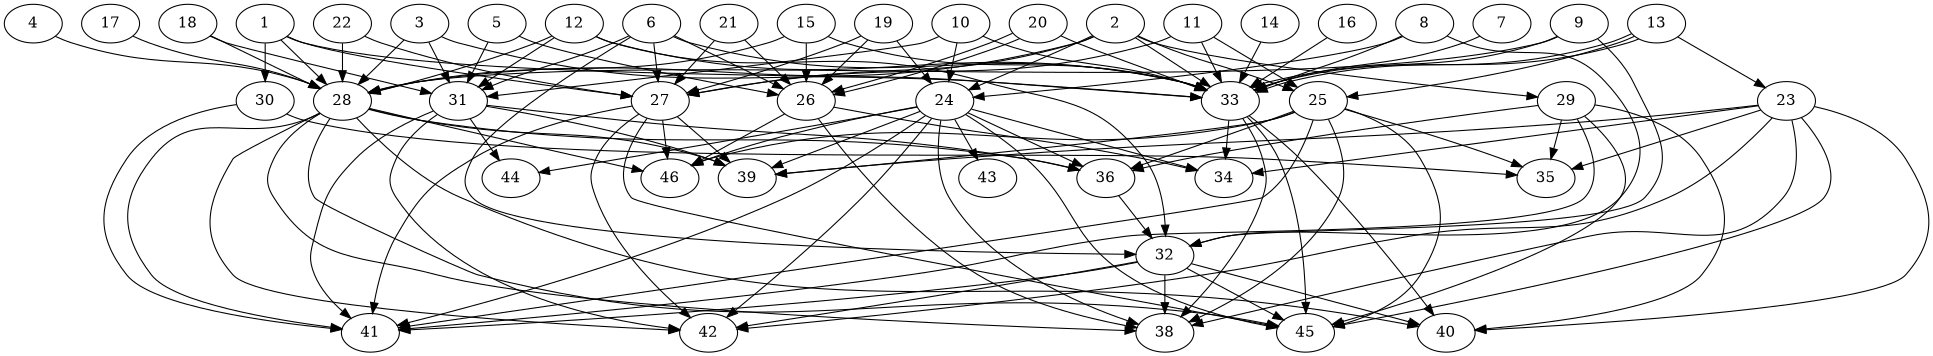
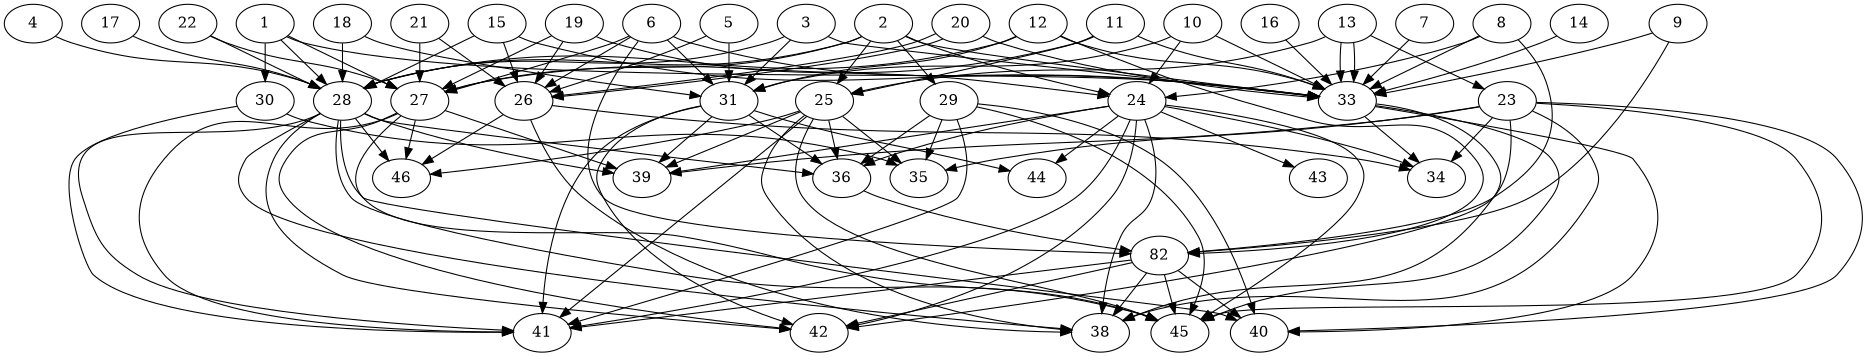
edge "9" -> "28": removed
edge "24" -> "46": removed
node "32": label "32" -> "82"
